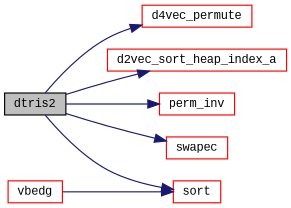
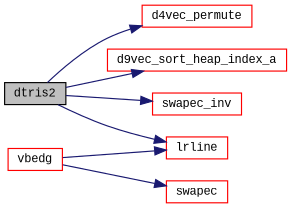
node "d2vec_sort_heap_index_a": label "d2vec_sort_heap_index_a" -> "d9vec_sort_heap_index_a"
node "perm_inv": label "perm_inv" -> "swapec_inv"
edge "dtris2" -> "swapec": now "vbedg" -> "swapec"
node "sort": label "sort" -> "lrline"
